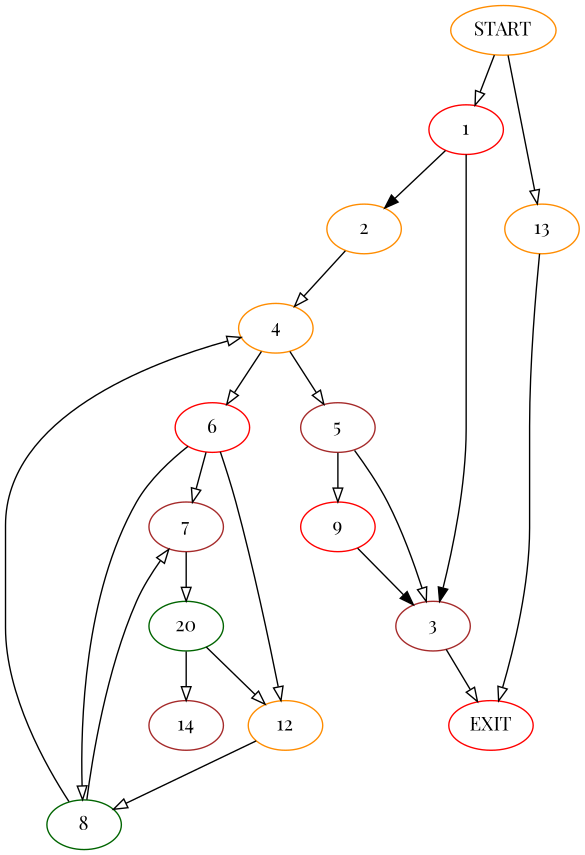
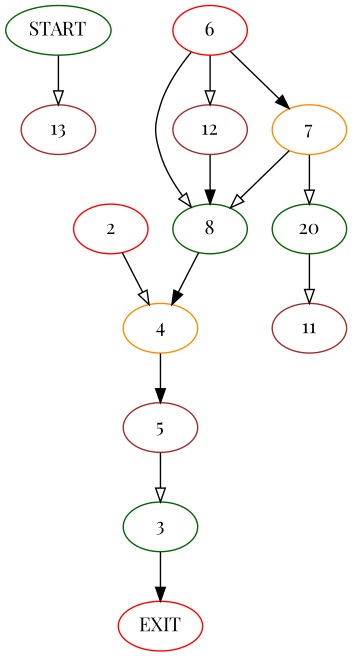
node "START": color darkorange -> darkgreen
node "1": removed
node "2": color darkorange -> red
node "13": color darkorange -> brown
edge "4" -> "6": removed
edge "4" -> "5": arrowhead onormal -> normal
edge "6" -> "7": arrowhead onormal -> normal
edge "13" -> "EXIT": removed
edge "8" -> "4": arrowhead onormal -> normal
node "7": color brown -> darkorange
node "9": removed
node "3": color brown -> darkgreen
edge "3" -> "EXIT": arrowhead onormal -> normal
edge "20" -> "12": removed
edge "8" -> "7": reversed
node "14": label "14" -> "11"
node "12": color darkorange -> brown
edge "12" -> "8": arrowhead onormal -> normal
